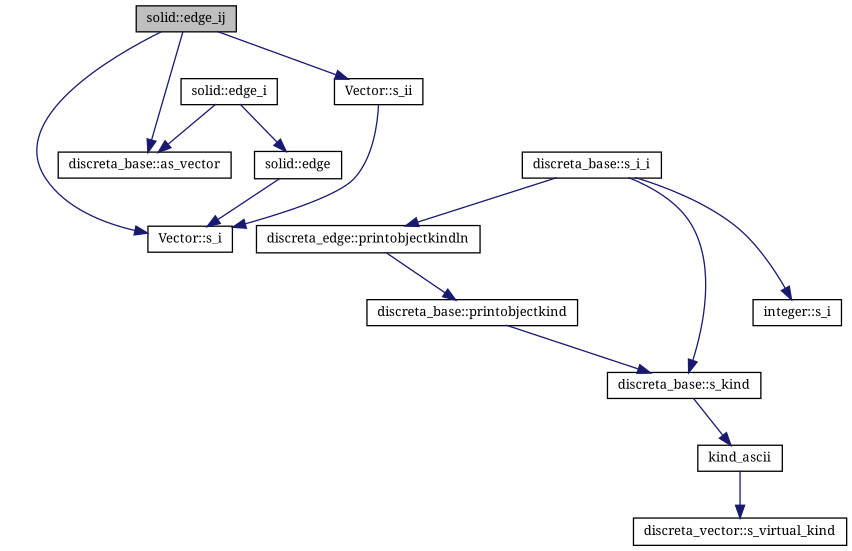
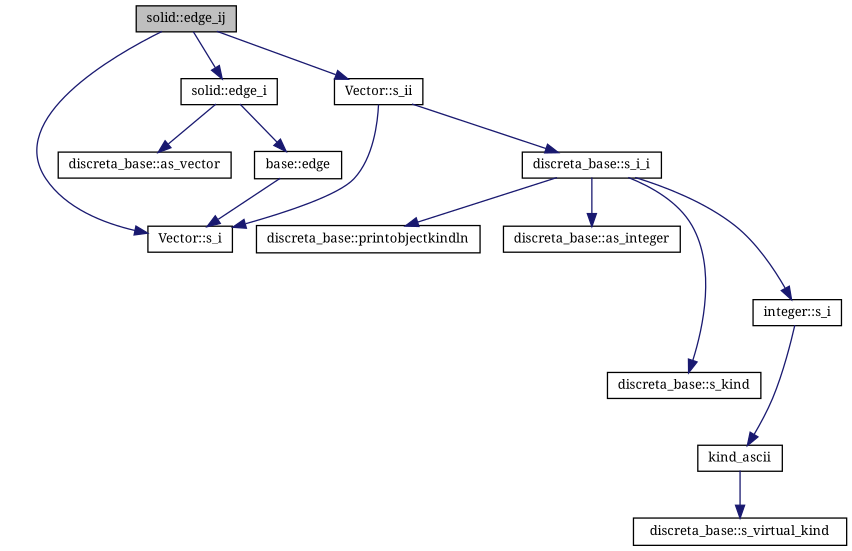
edge "solid::edge_ij" -> "discreta_base::as_vector": now "solid::edge_ij" -> "solid::edge_i"
edge "Vector::s_ii" -> "discreta_base::s_i_i": added
node "solid::edge": label "solid::edge" -> "base::edge"
node "discreta_edge::printobjectkindln": label "discreta_edge::printobjectkindln" -> "discreta_base::printobjectkindln"
node "discreta_base::as_integer": added
node "discreta_base::printobjectkind": removed
edge "discreta_base::s_kind" -> "kind_ascii": now "integer::s_i" -> "kind_ascii"
node "discreta_vector::s_virtual_kind": label "discreta_vector::s_virtual_kind" -> "discreta_base::s_virtual_kind"
